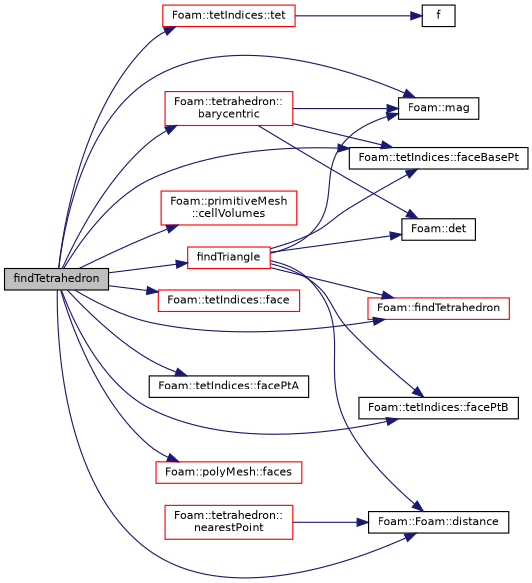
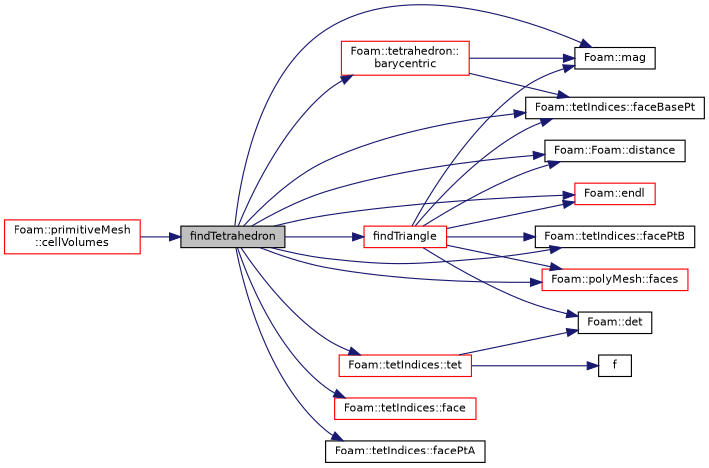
edge "Foam::tetrahedron:: barycentric" -> "Foam::det": now "Foam::tetIndices::tet" -> "Foam::det"
edge "findTetrahedron" -> "Foam::primitiveMesh ::cellVolumes": reversed
edge "findTriangle" -> "Foam::polyMesh::faces": added
node "Foam::findTetrahedron": label "Foam::findTetrahedron" -> "Foam::endl"
node "Foam::tetrahedron:: nearestPoint": removed
